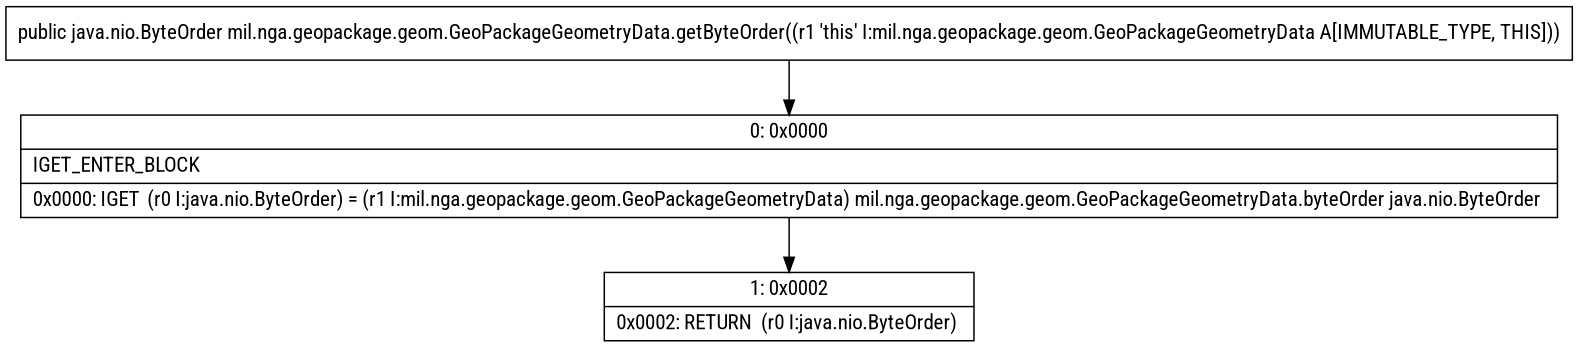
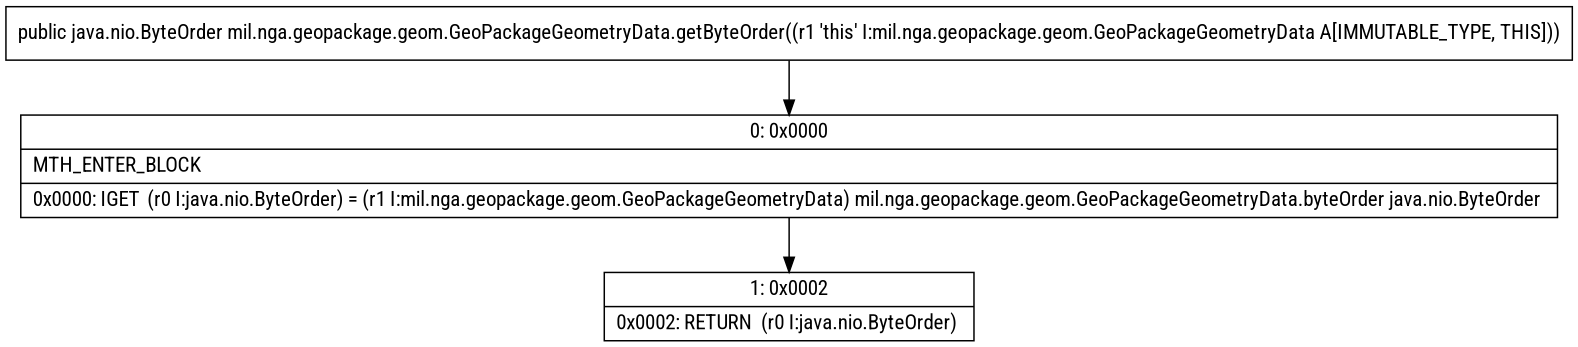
node "0: 0x0000": text "IGET_ENTER_BLOCK" -> "MTH_ENTER_BLOCK"
